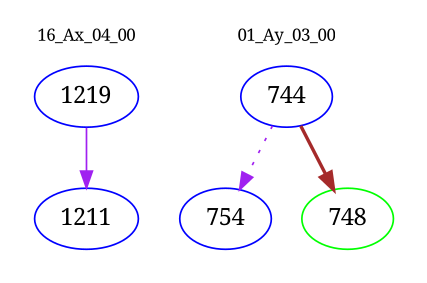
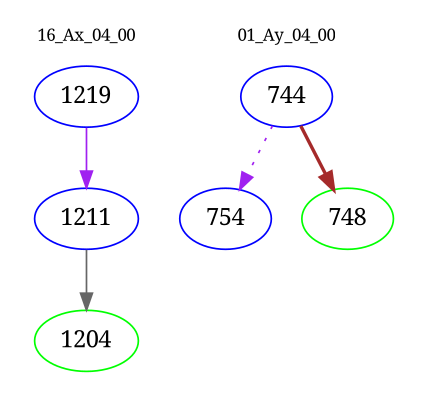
cluster "01_Ay_03_00": label "01_Ay_03_00" -> "01_Ay_04_00"
node "1204": added
